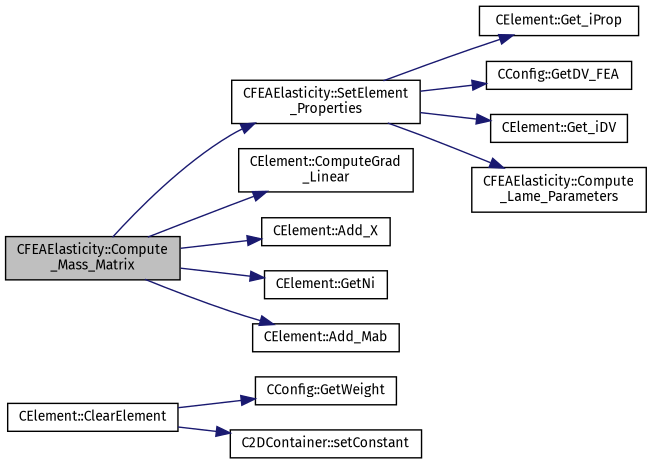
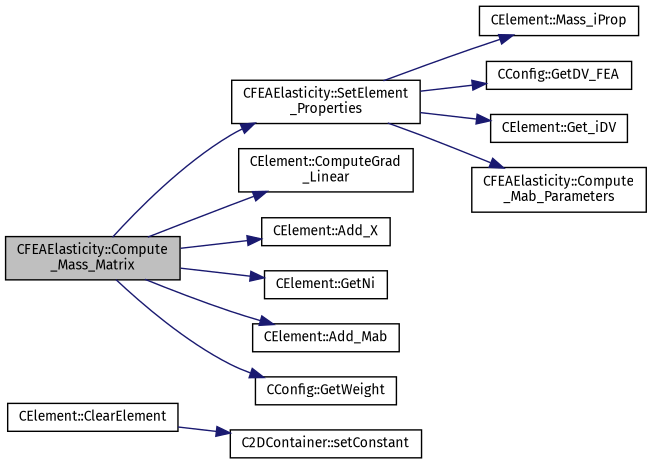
node "CElement::Get_iProp": label "CElement::Get_iProp" -> "CElement::Mass_iProp"
node "CFEAElasticity::Compute _Lame_Parameters": label "CFEAElasticity::Compute _Lame_Parameters" -> "CFEAElasticity::Compute _Mab_Parameters"
edge "CElement::ClearElement" -> "CConfig::GetWeight": now "CFEAElasticity::Compute _Mass_Matrix" -> "CConfig::GetWeight"
